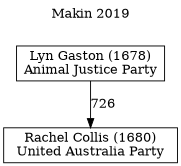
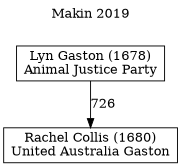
node "Rachel Collis (1680) United Australia Party": label "Rachel Collis (1680) United Australia Party" -> "Rachel Collis (1680) United Australia Gaston"
